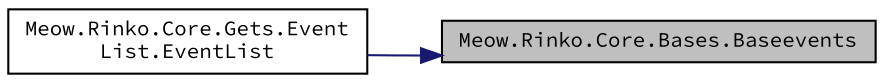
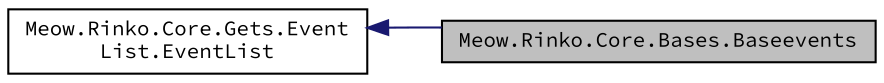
edge "Meow.Rinko.Core.Gets.Event List.EventList" -> "Meow.Rinko.Core.Bases.Baseevents": reversed
